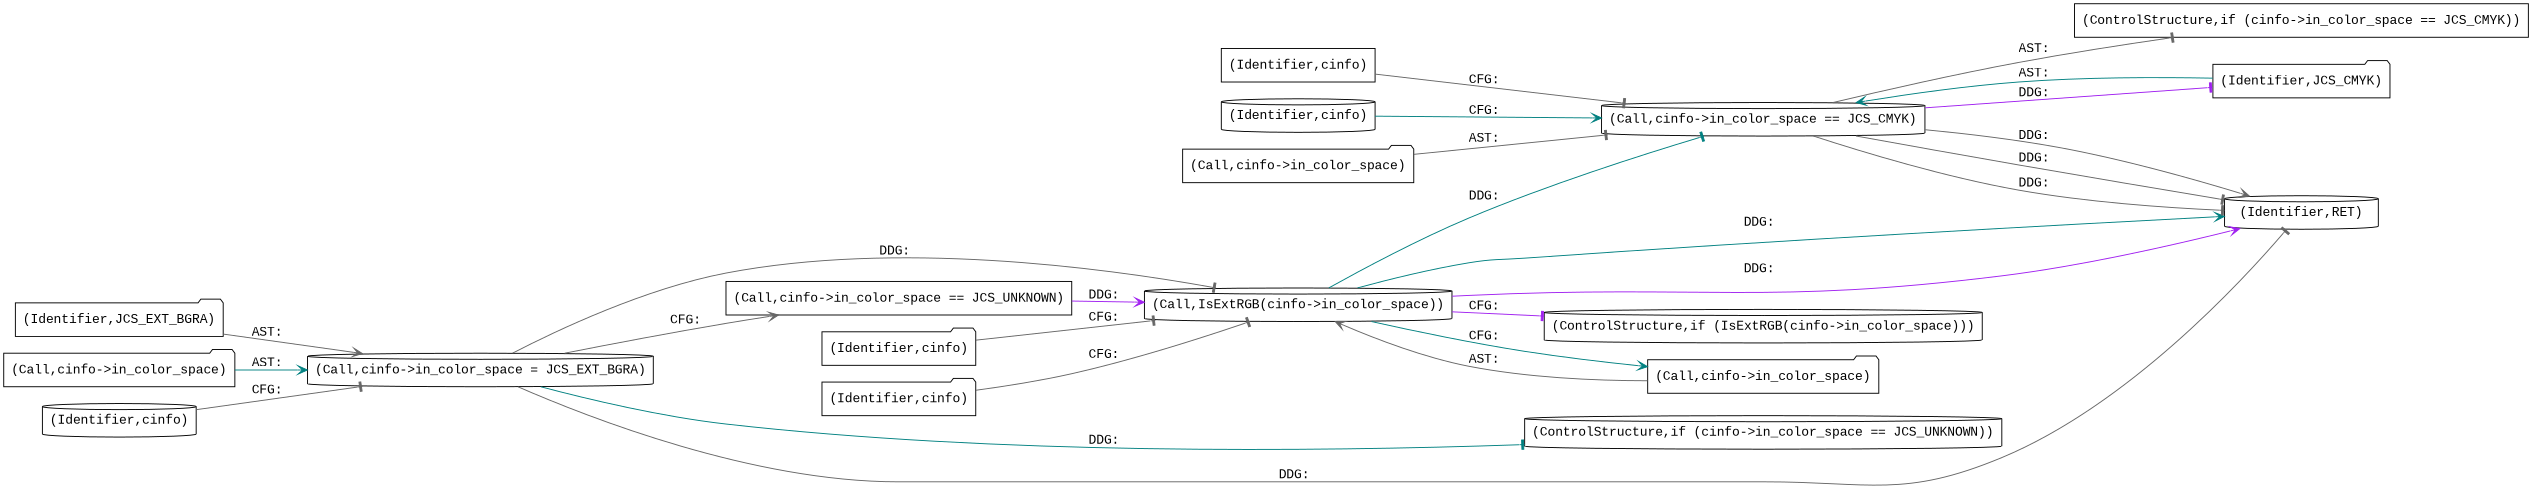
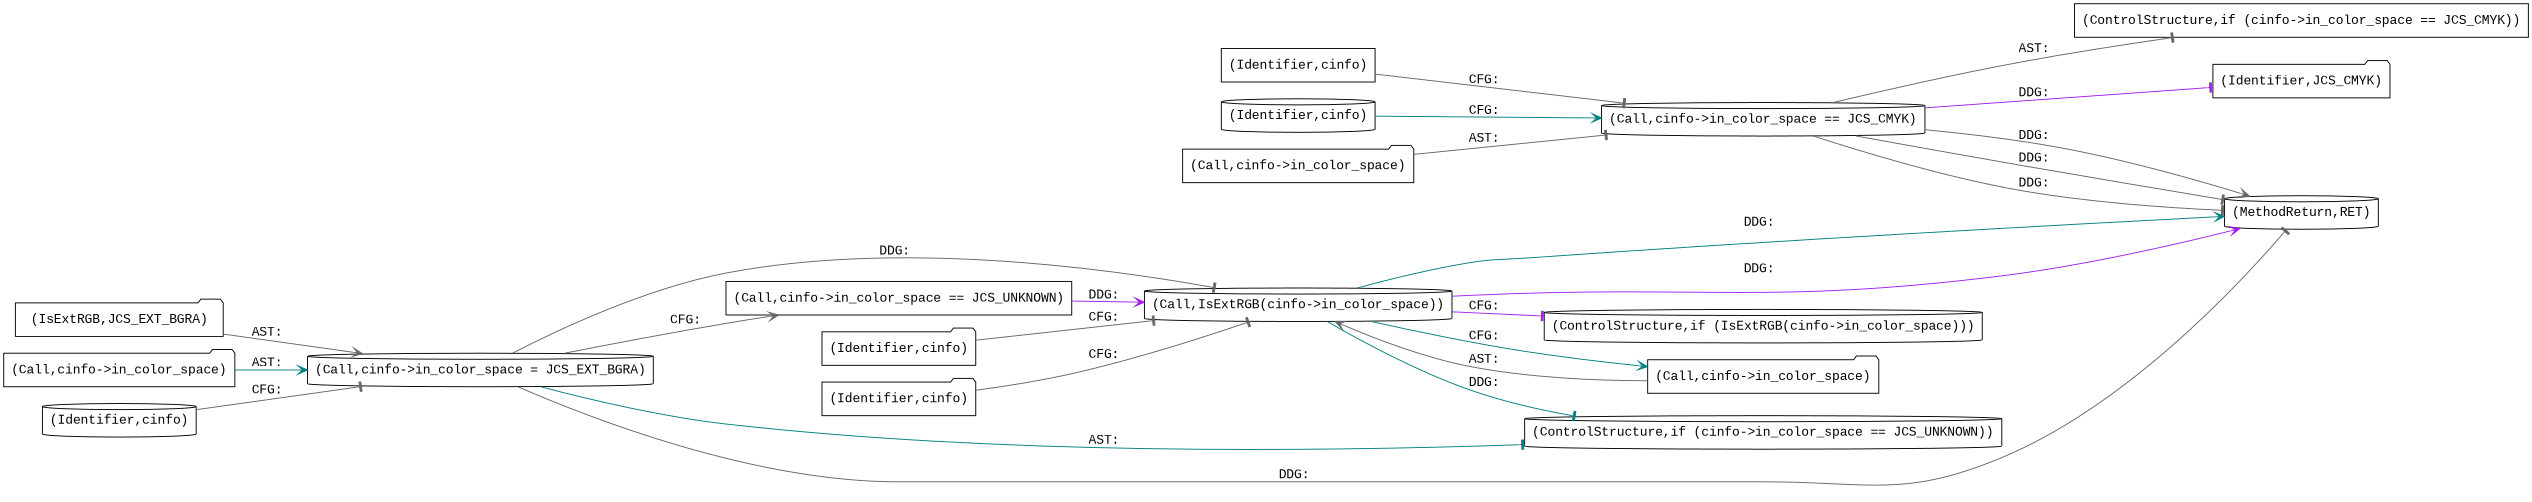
edge "(Identifier,JCS_CMYK)" -> "(Call,cinfo->in_color_space == JCS_CMYK)": removed, label "AST:"
edge "(Call,IsExtRGB(cinfo->in_color_space))" -> "(Call,cinfo->in_color_space == JCS_CMYK)": now "(Call,IsExtRGB(cinfo->in_color_space))" -> "(ControlStructure,if (cinfo->in_color_space == JCS_UNKNOWN))"
node "(Identifier,RET)": label "(Identifier,RET)" -> "(MethodReturn,RET)"
node "(Identifier,JCS_EXT_BGRA)": label "(Identifier,JCS_EXT_BGRA)" -> "(IsExtRGB,JCS_EXT_BGRA)"
edge "(Call,cinfo->in_color_space = JCS_EXT_BGRA)" -> "(ControlStructure,if (cinfo->in_color_space == JCS_UNKNOWN))": label "DDG: " -> "AST: "
